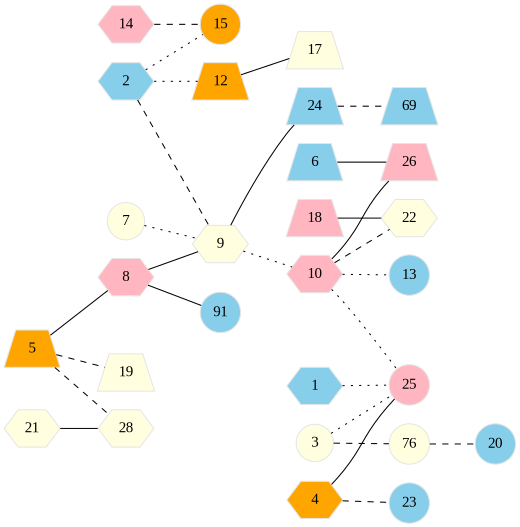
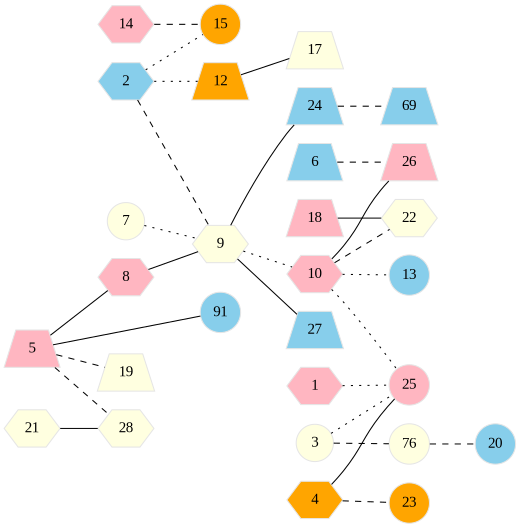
edge "6" -- "26": style solid -> dashed
edge "8" -- "91": now "5" -- "91"
node "27": added
node "5": fillcolor orange -> lightpink
node "1": fillcolor skyblue -> lightpink
node "23": fillcolor skyblue -> orange
